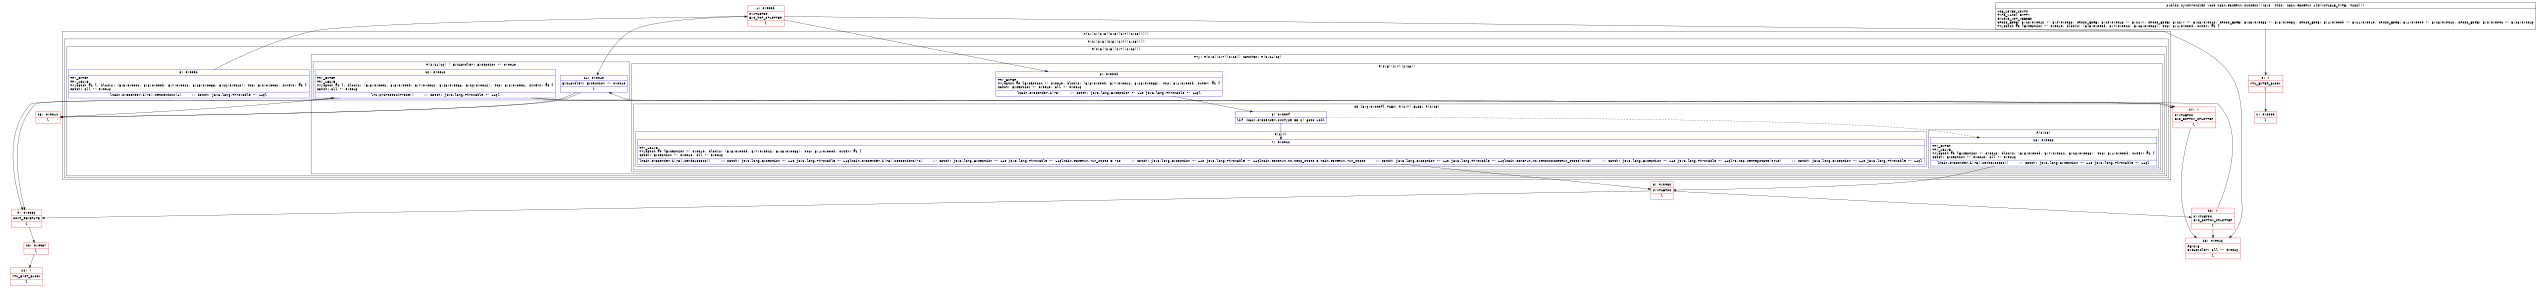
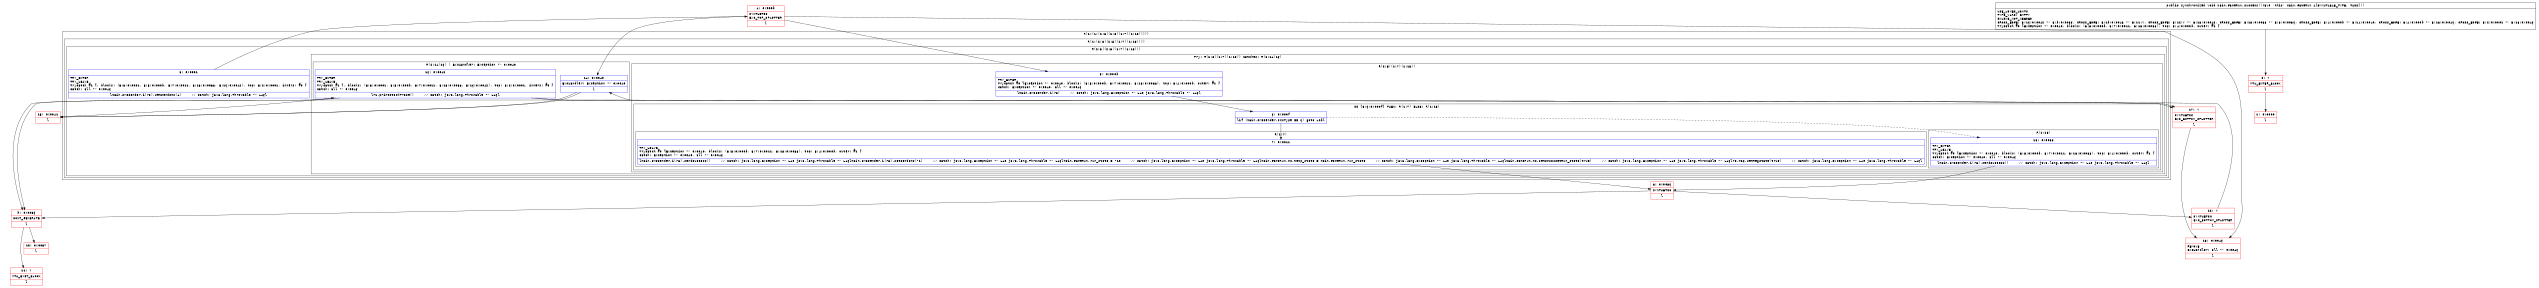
edge "12: ?" -> "18: 0x0046": removed
edge "10: 0x0037" -> "11: ?": now "9: 0x0036" -> "11: ?"
